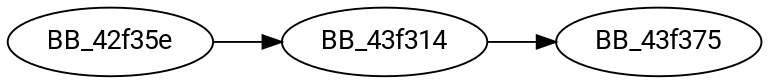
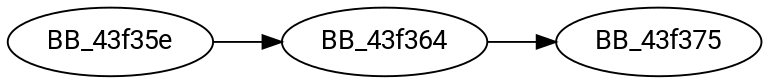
node "BB_42f35e": label "BB_42f35e" -> "BB_43f35e"
node "BB_43f314": label "BB_43f314" -> "BB_43f364"
